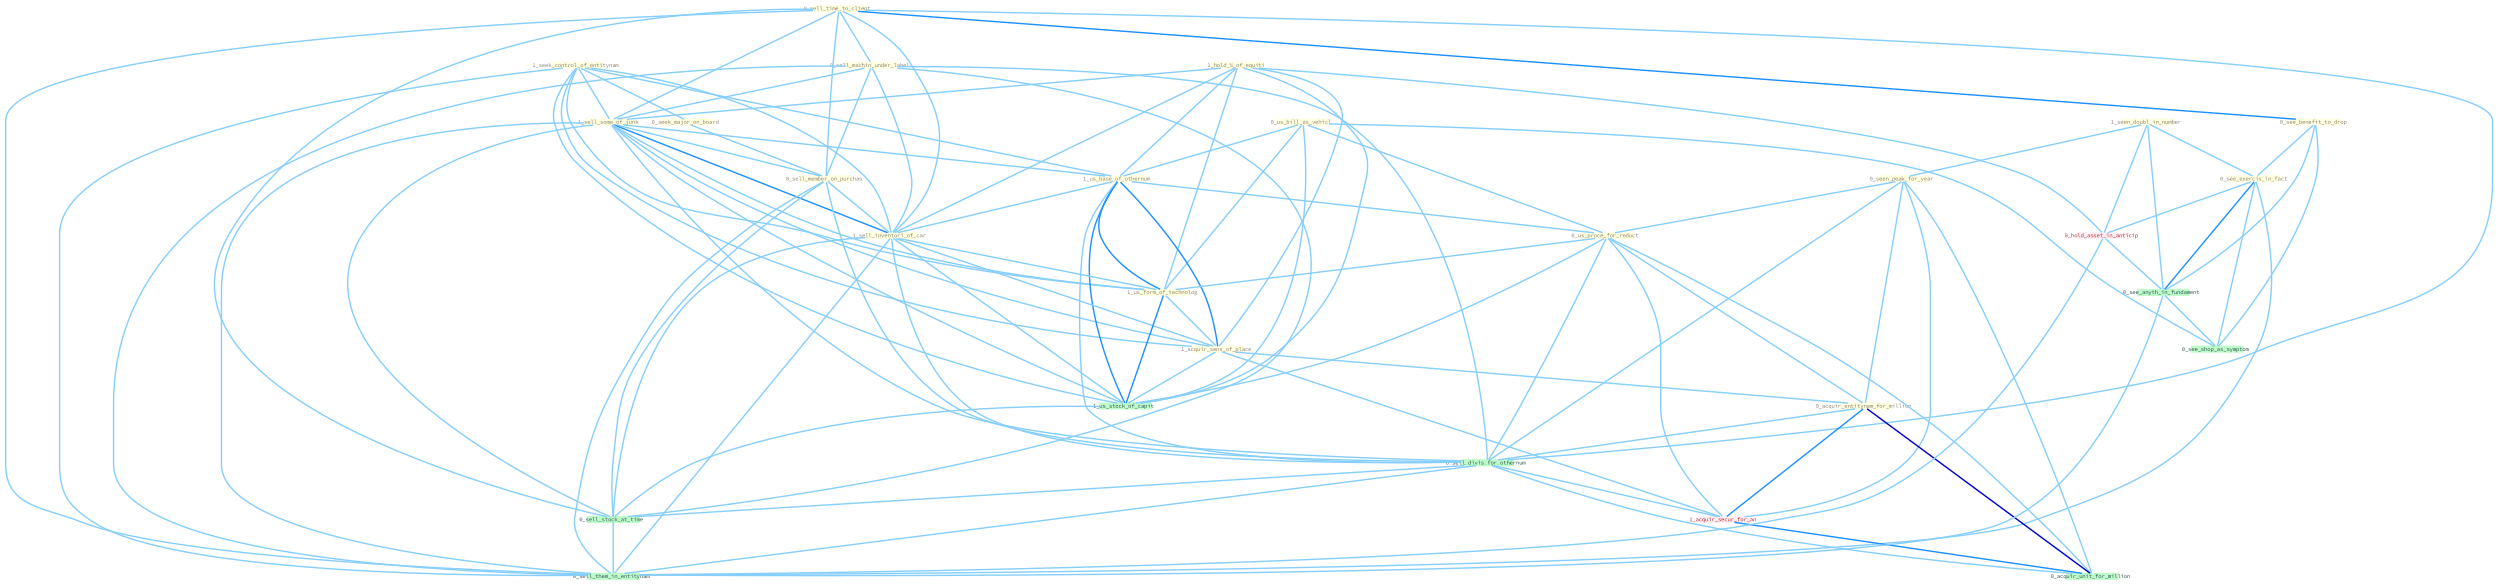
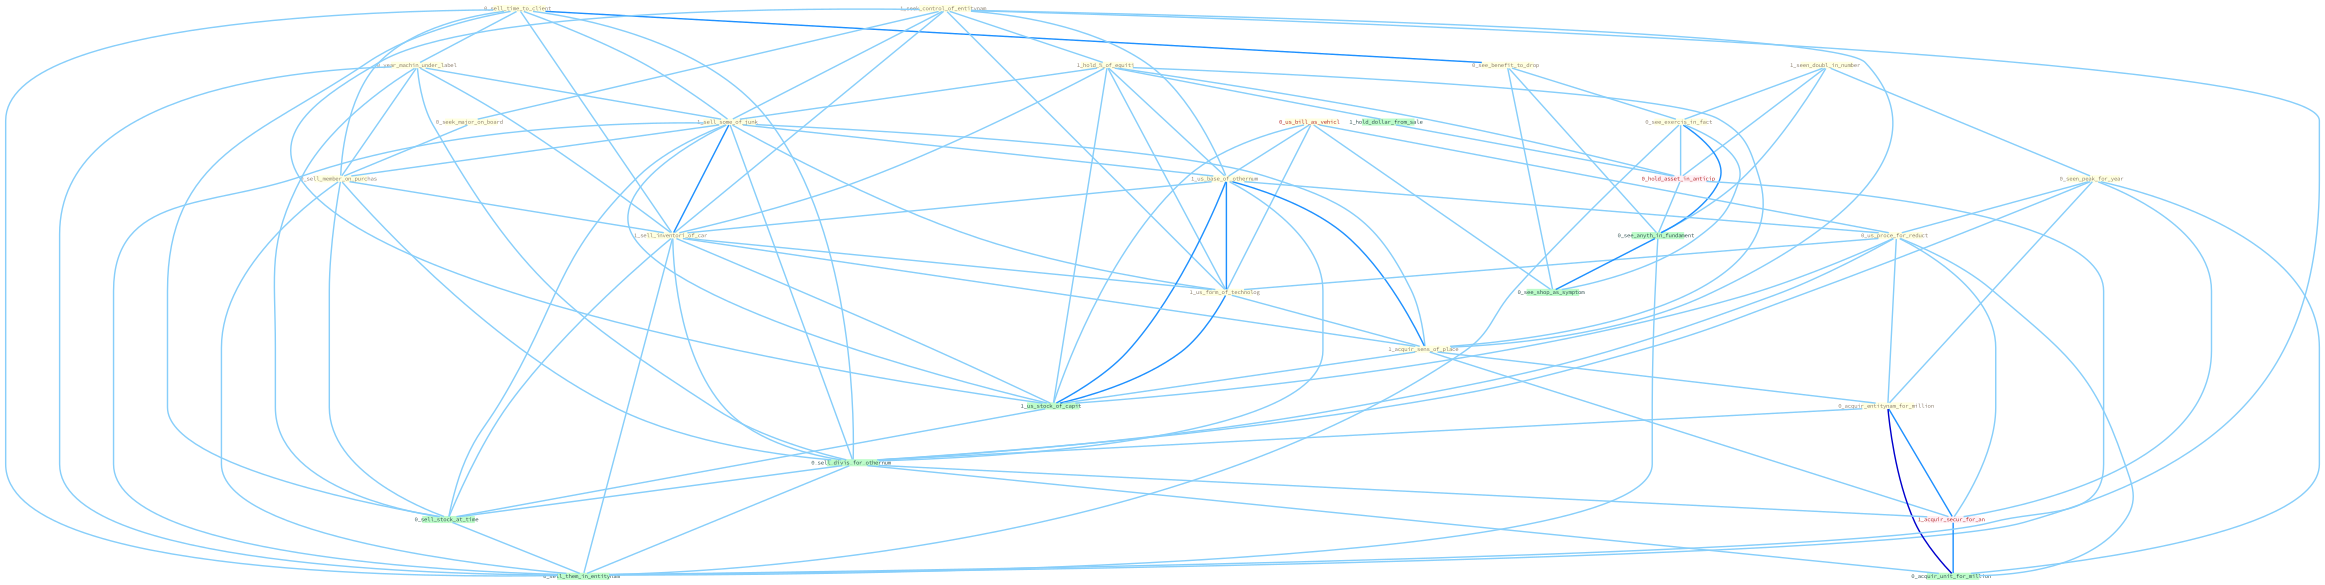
edge "1_seek_control_of_entitynam" -- "1_hold_%_of_equiti": added
node "0_sell_machin_under_label": label "0_sell_machin_under_label" -> "0_year_machin_under_label"
node "0_us_bill_as_vehicl": fontcolor #8b7d6b -> #b22222
node "1_hold_dollar_from_sale": added
edge "0_see_anyth_in_fundament" -- "0_see_shop_as_symptom": color #87cefa -> #1e90ff
